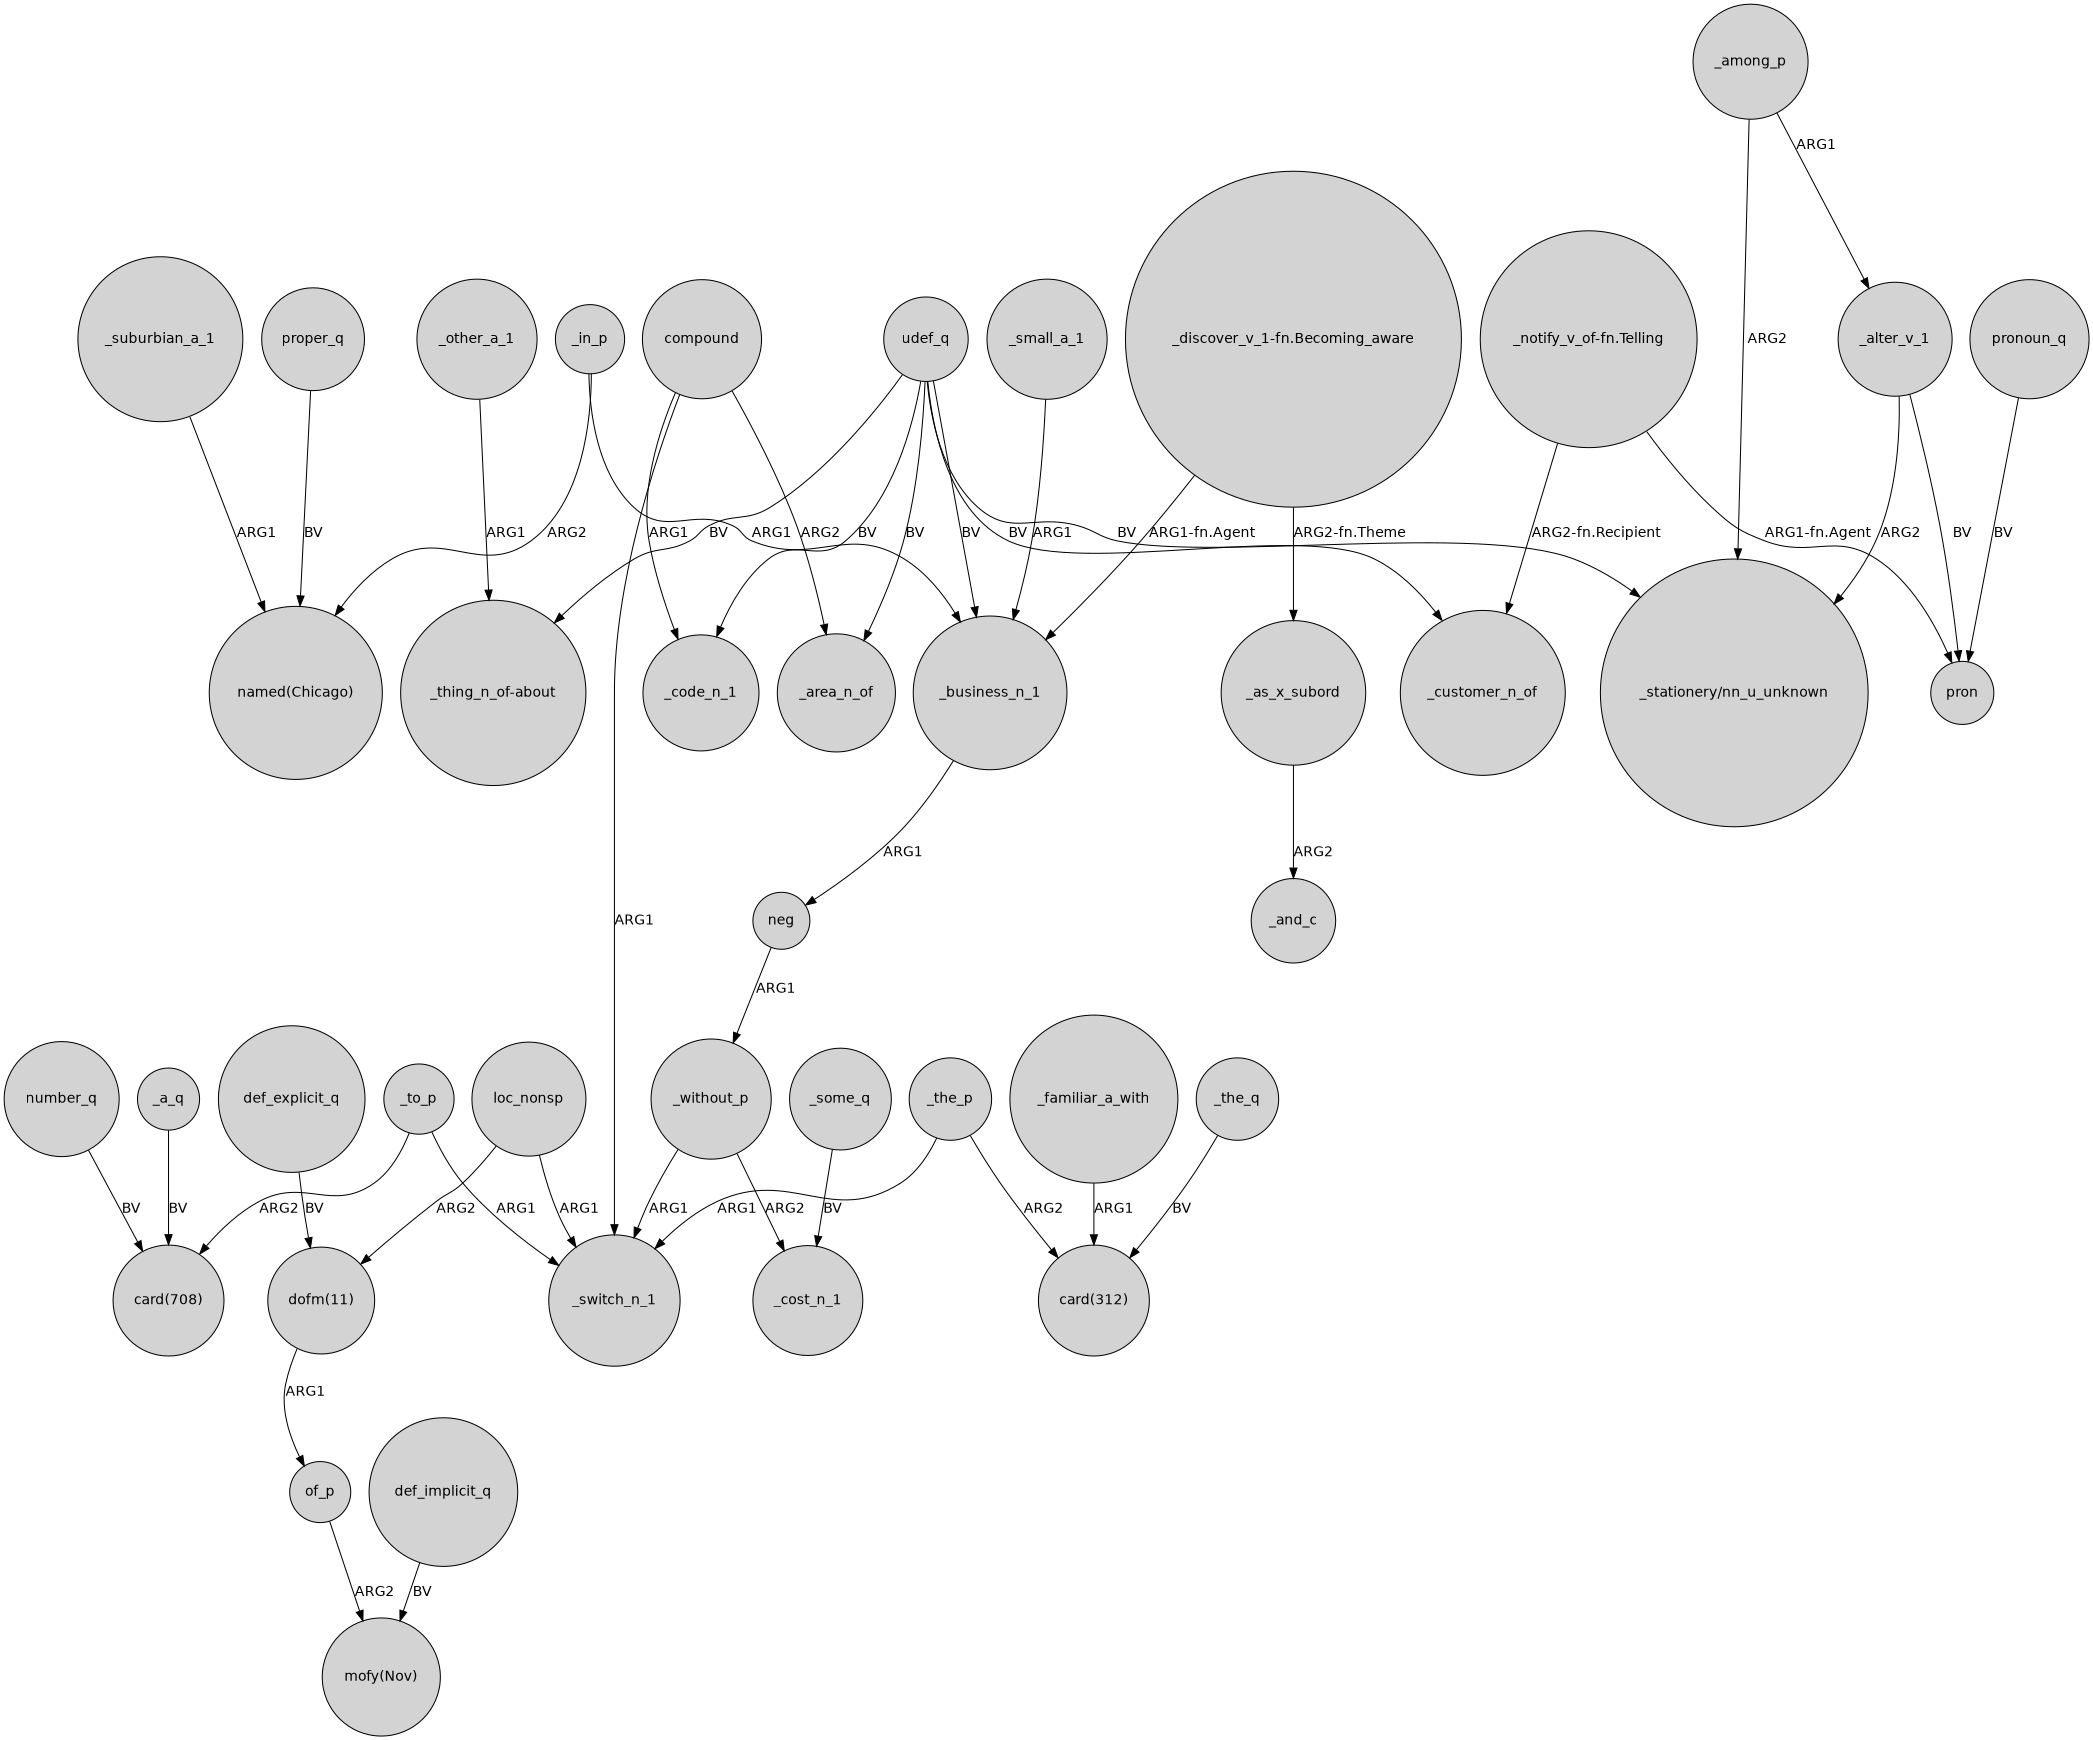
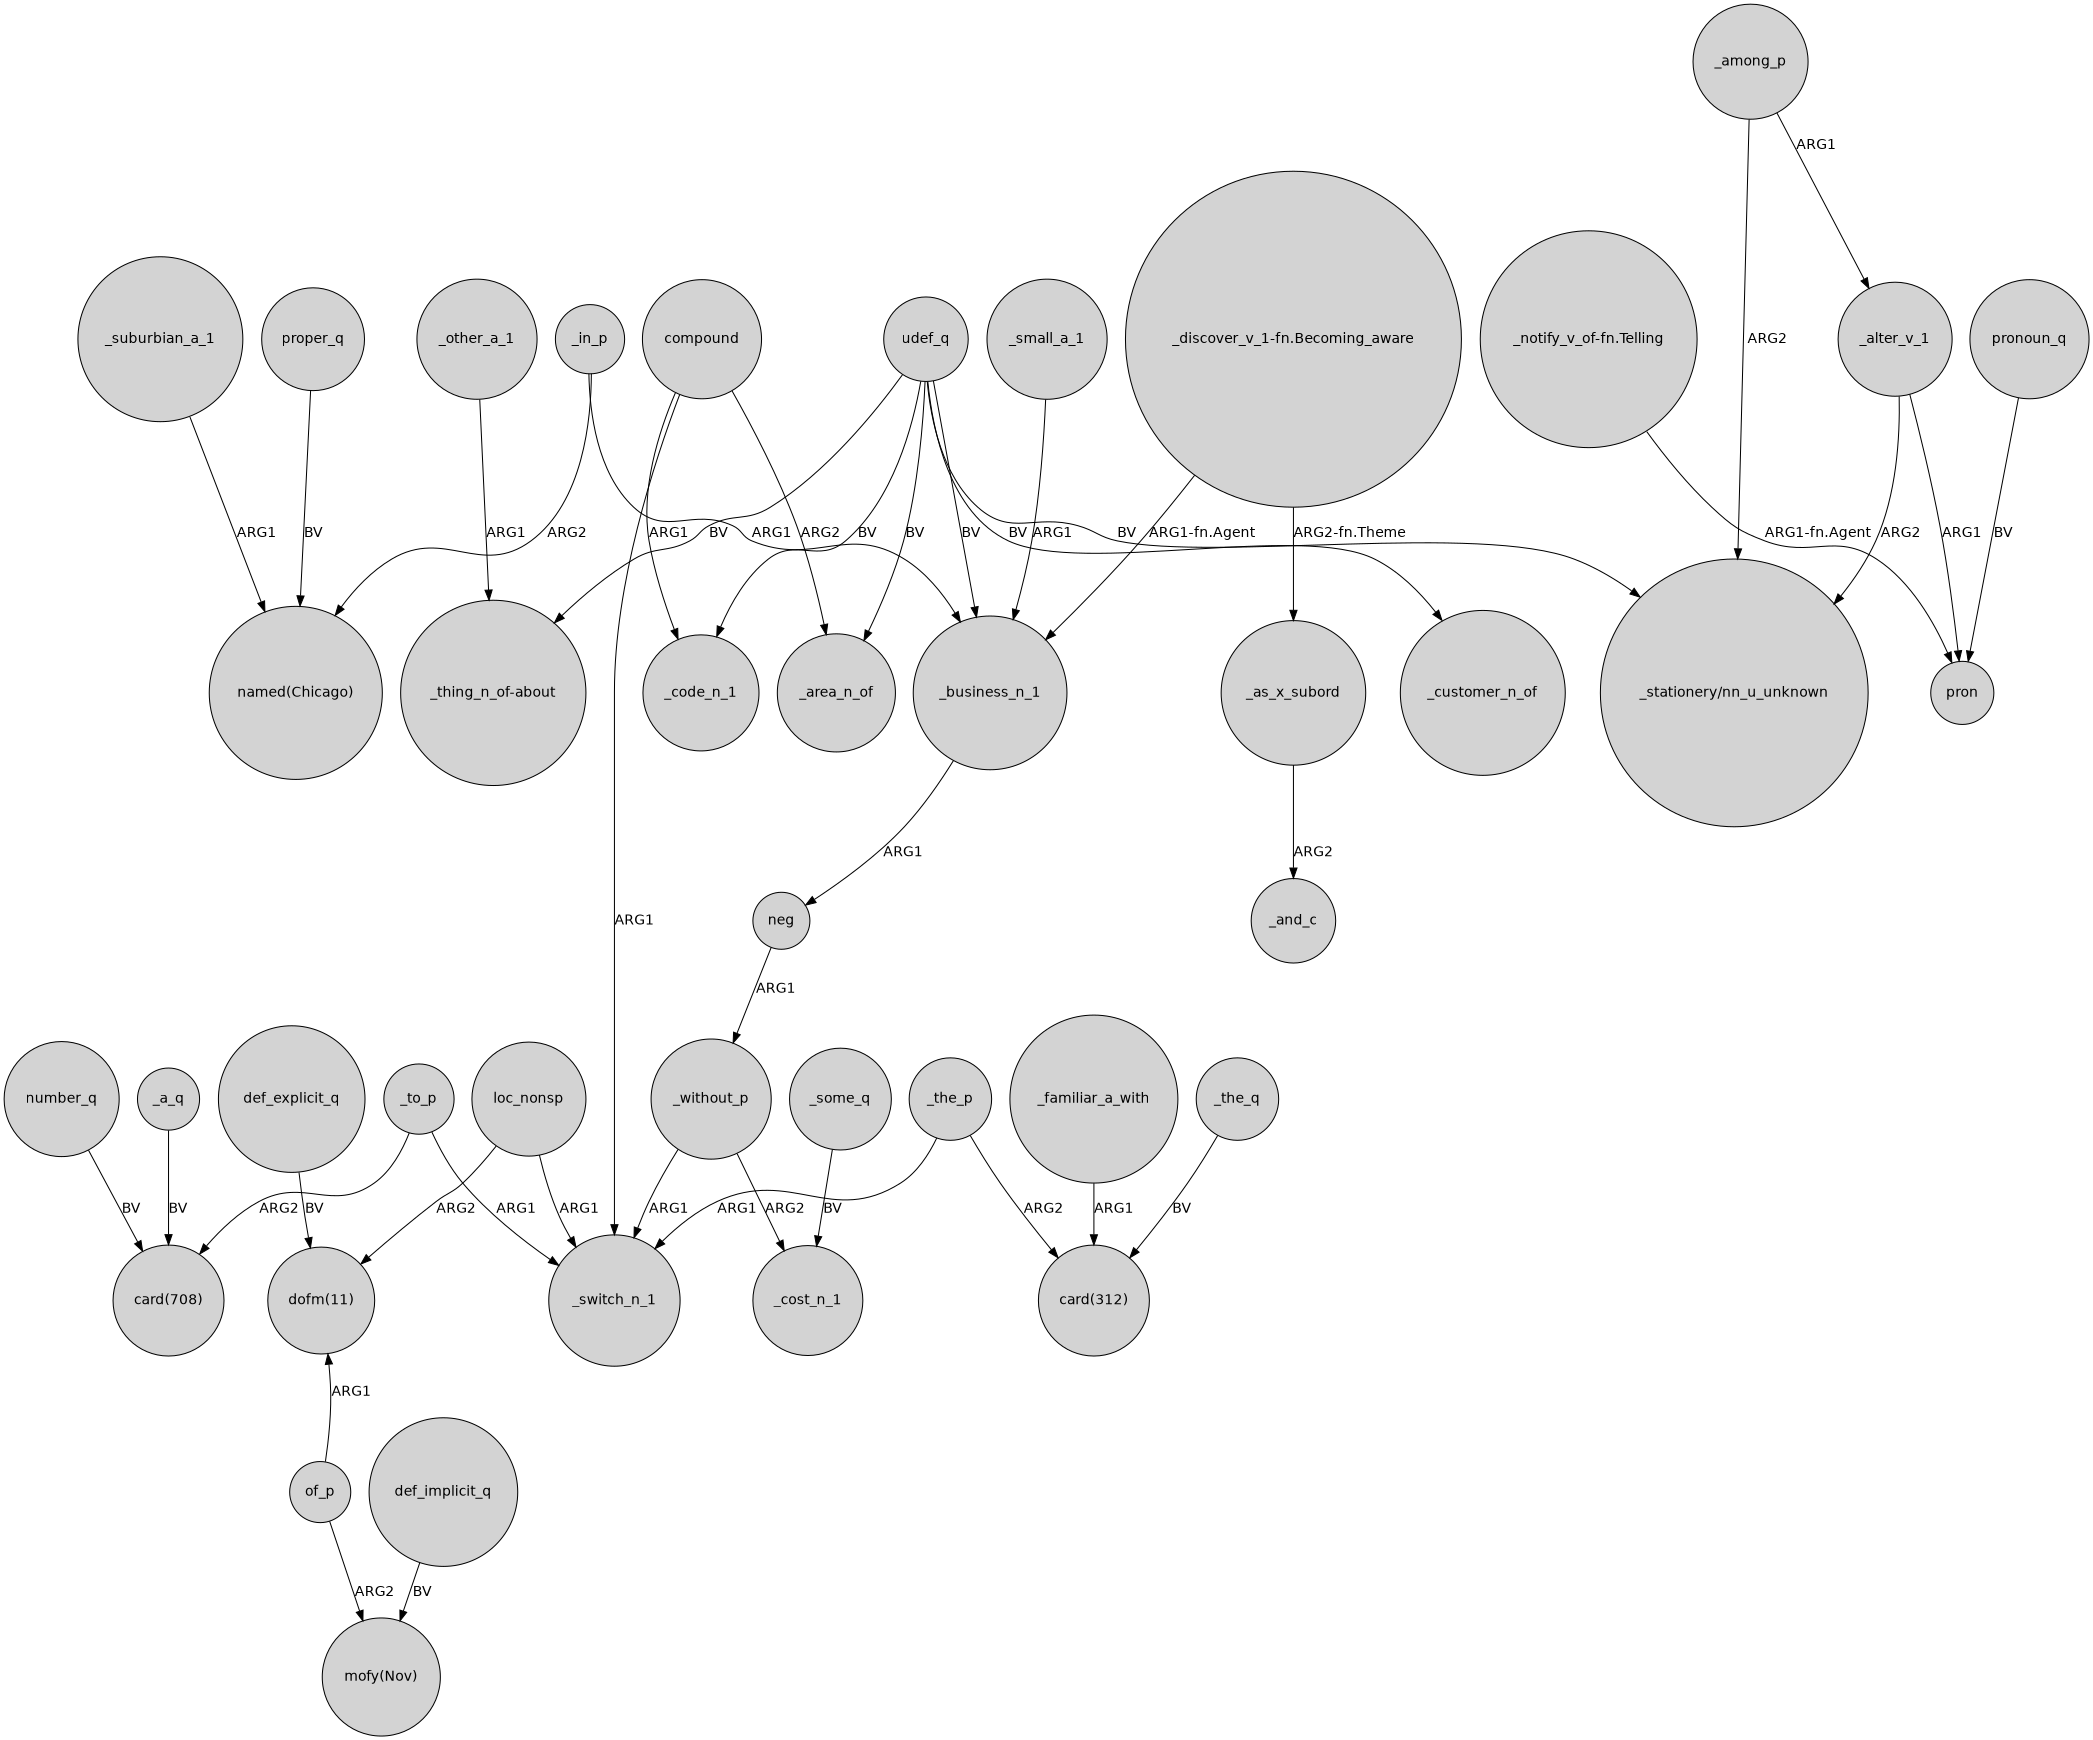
edge "_notify_v_of-fn.Telling" -> "_customer_n_of": removed, label "ARG2-fn.Recipient"
edge "_alter_v_1" -> "pron": label "BV" -> "ARG1"
edge "dofm(11)" -> "of_p": reversed
